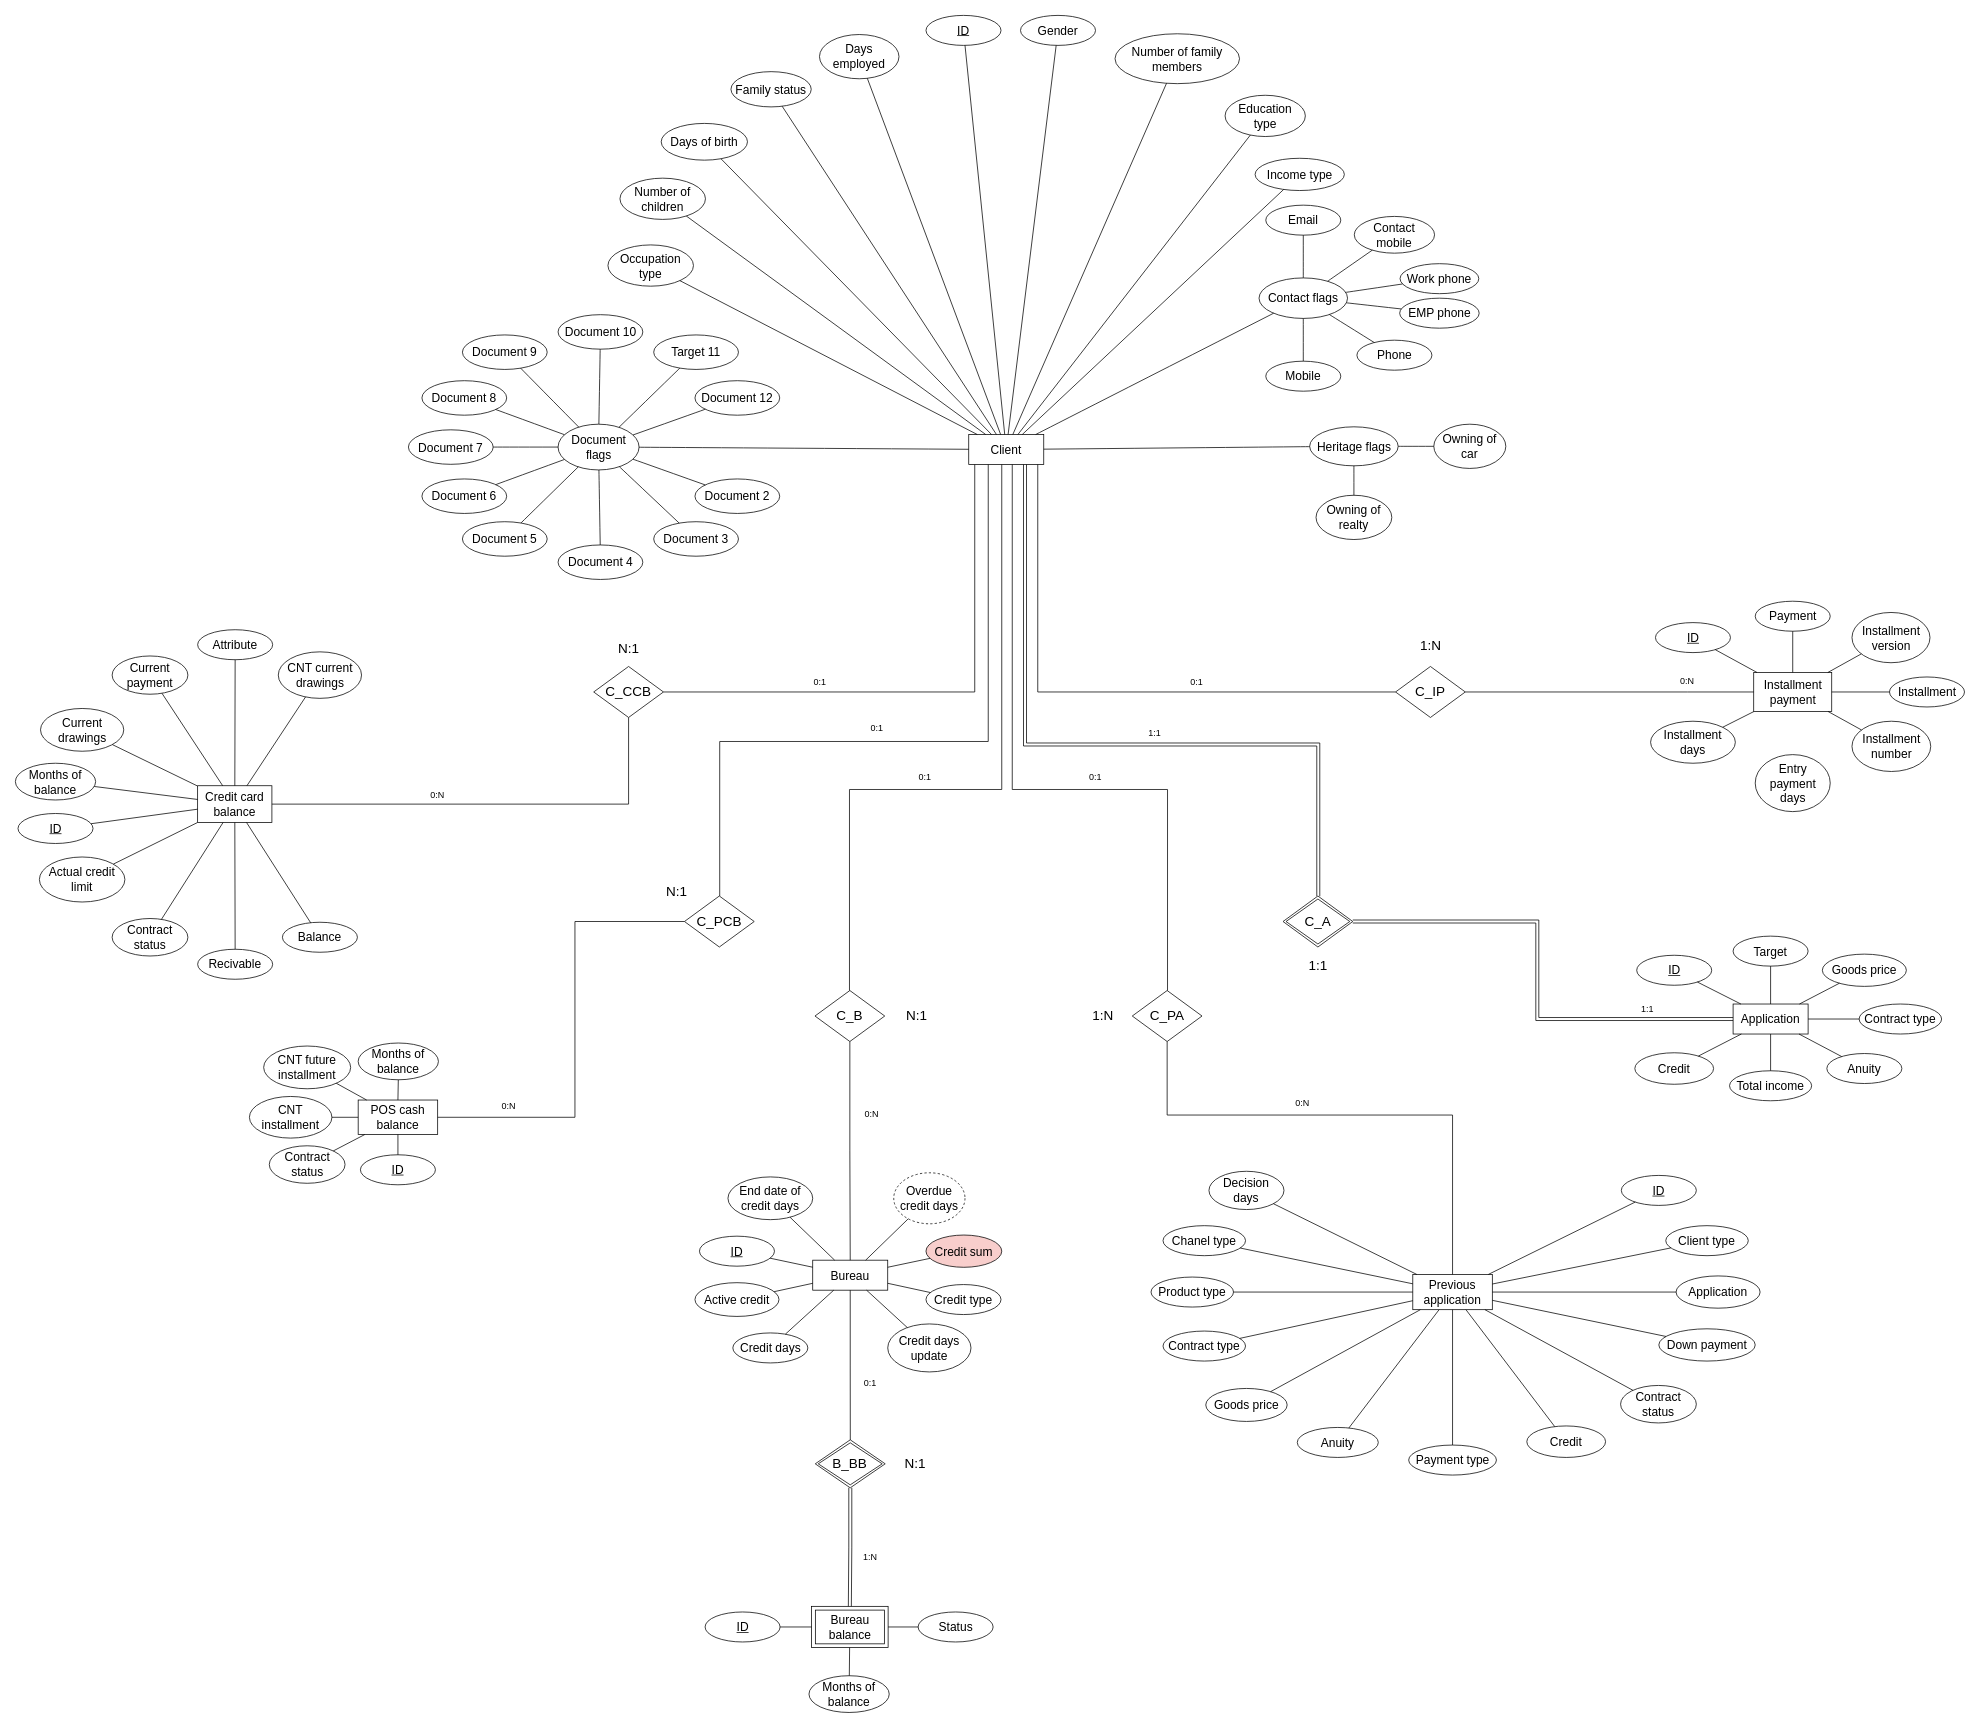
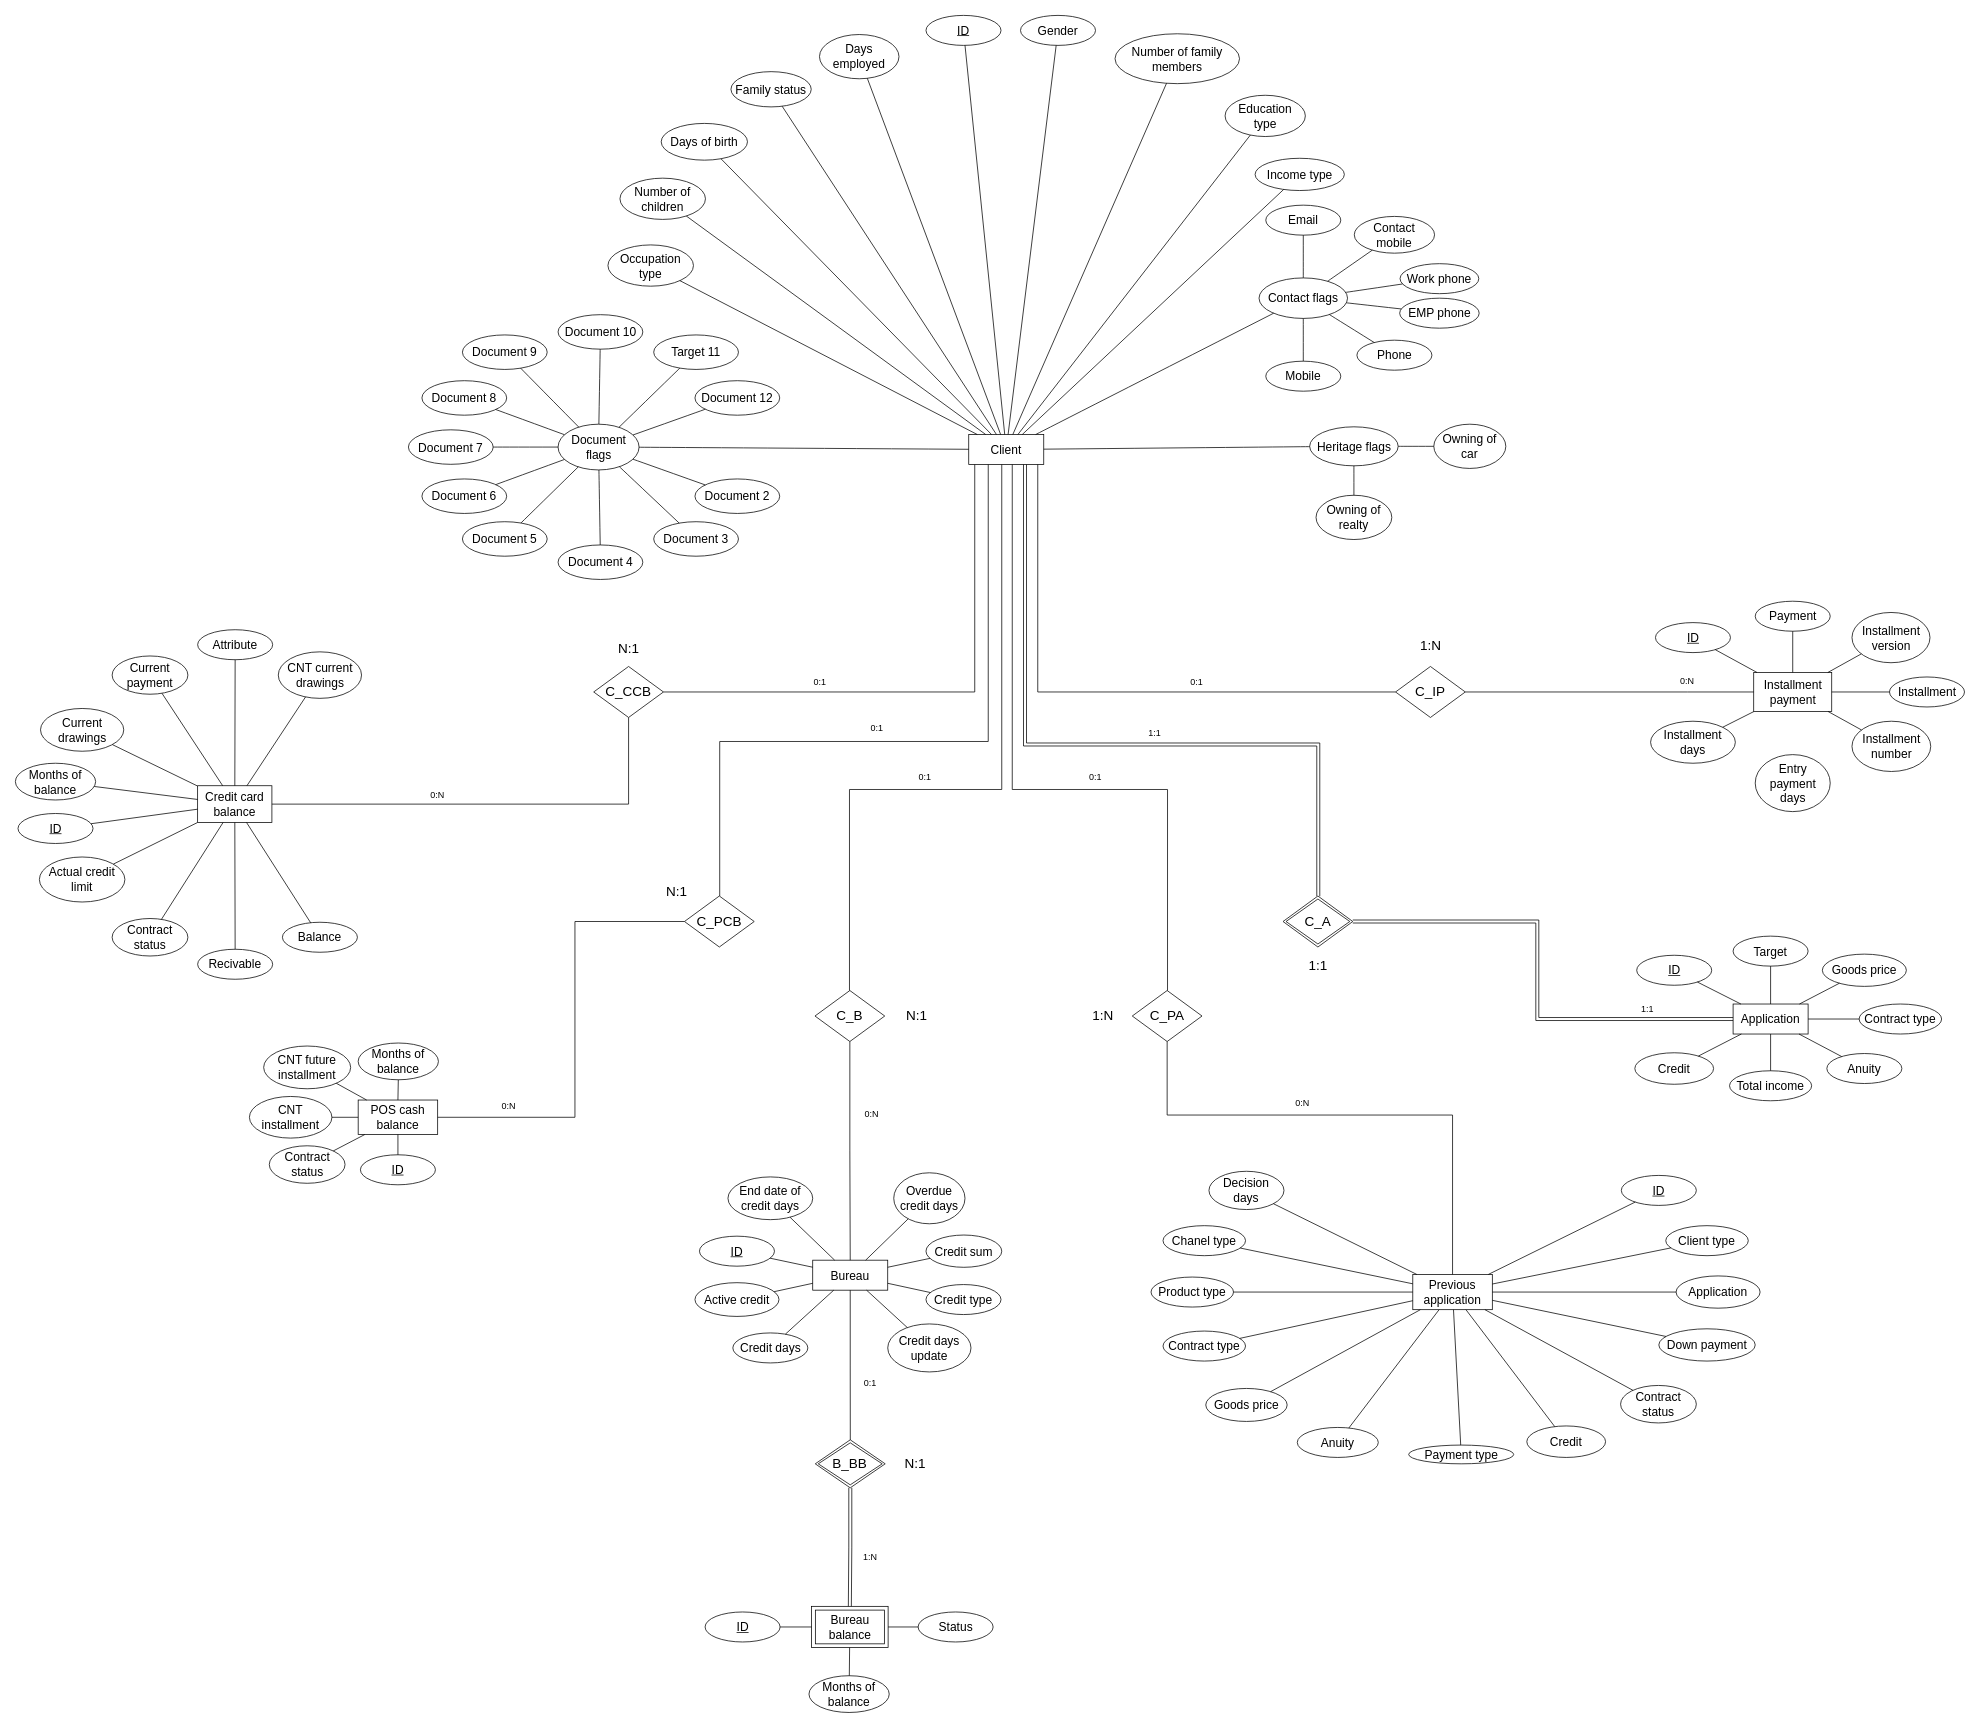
node "Overdue credit days": style dashed -> solid
node "Credit sum": fillcolor #f8cecc -> #ffffff
node "Payment type": size 88x30 -> 105x19
